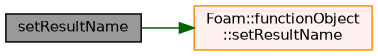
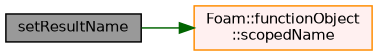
node "Foam::functionObject ::setResultName": label "Foam::functionObject ::setResultName" -> "Foam::functionObject ::scopedName"
